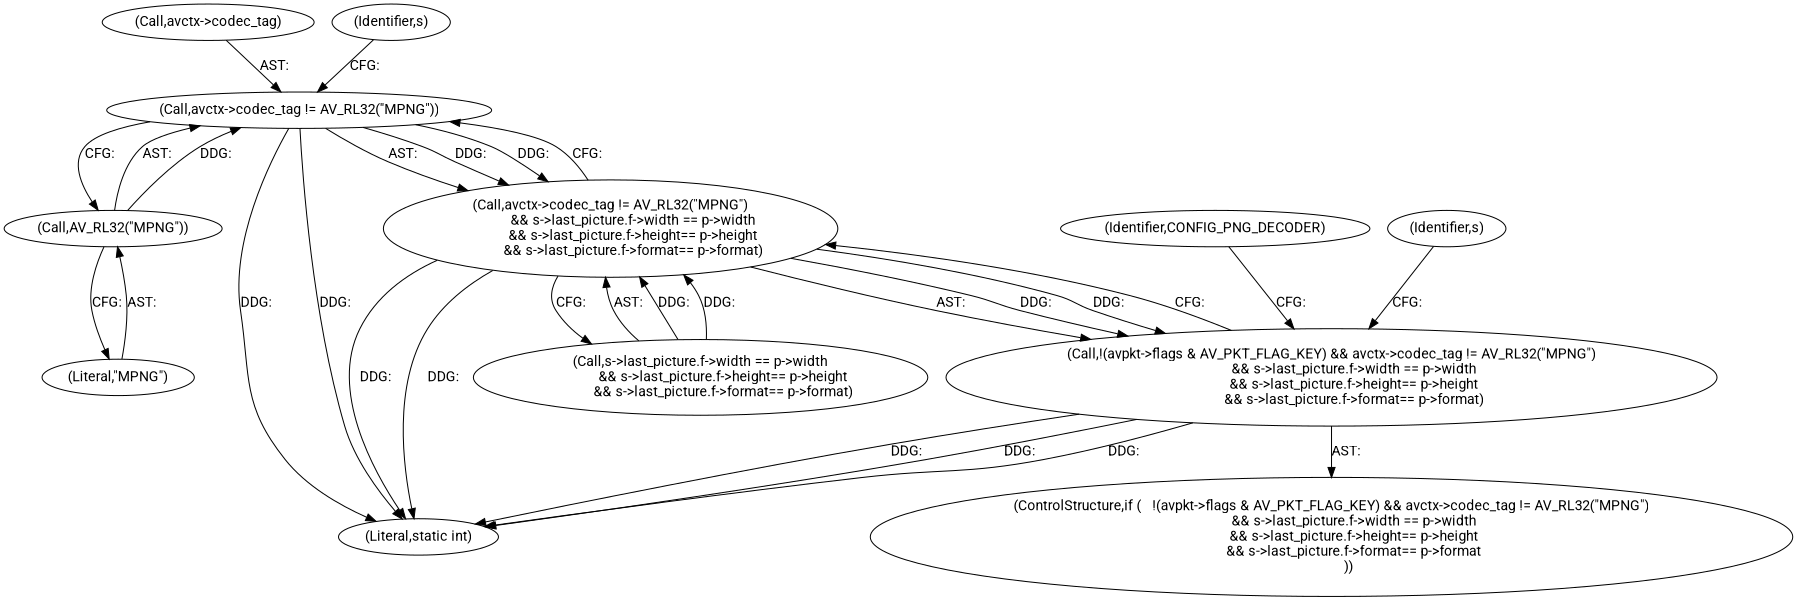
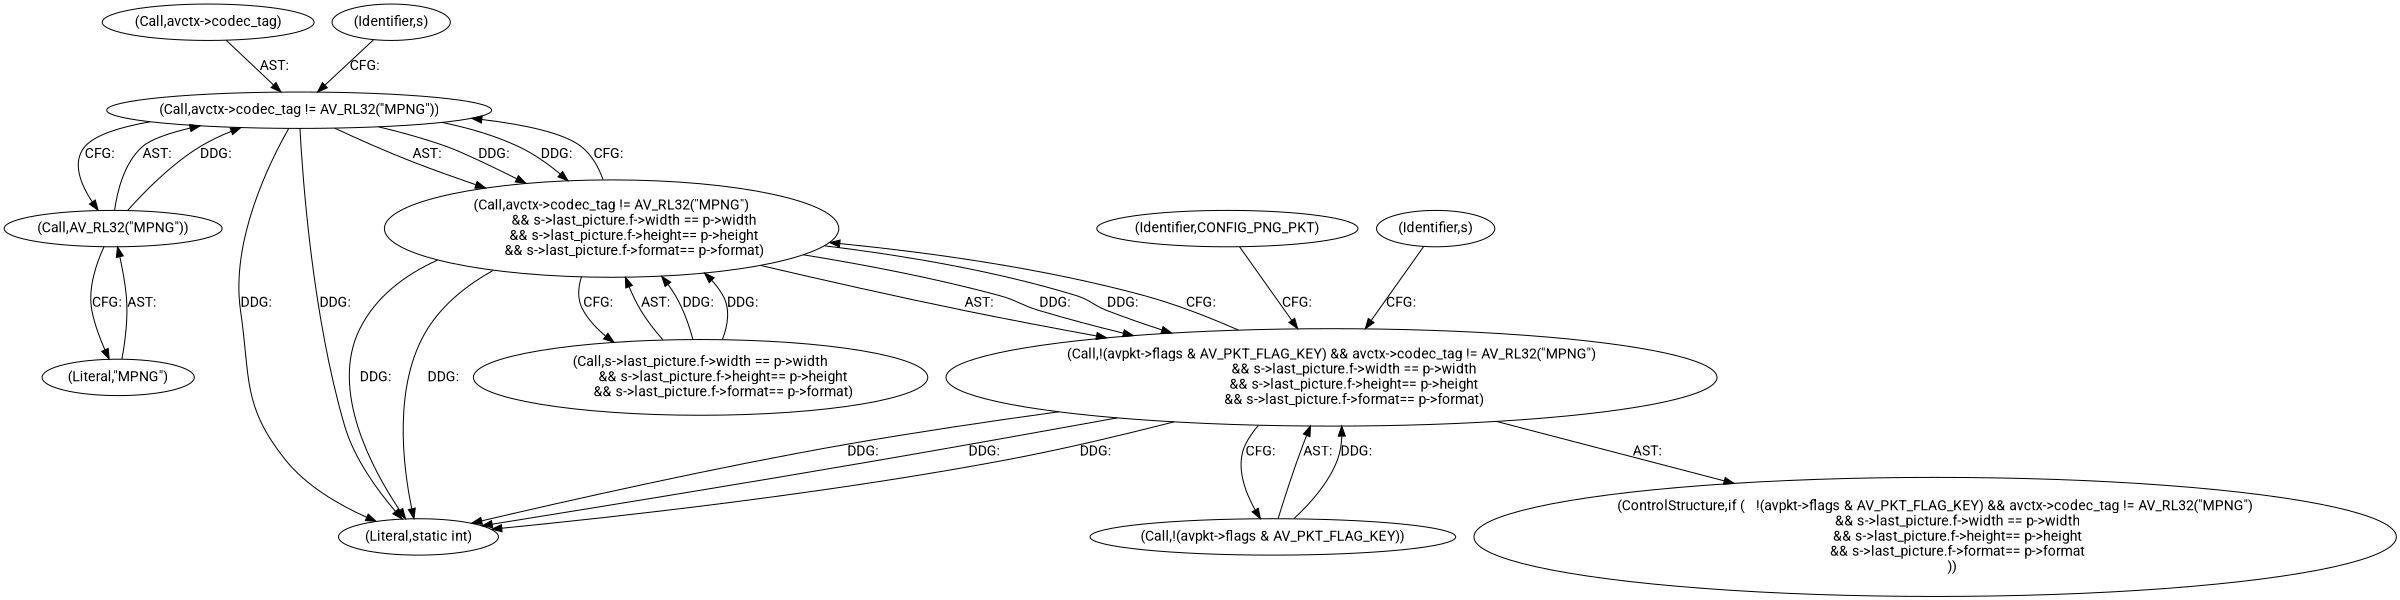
node "(Identifier,CONFIG_PNG_DECODER)": label "(Identifier,CONFIG_PNG_DECODER)" -> "(Identifier,CONFIG_PNG_PKT)"
node "(Call,!(avpkt->flags & AV_PKT_FLAG_KEY))": added
